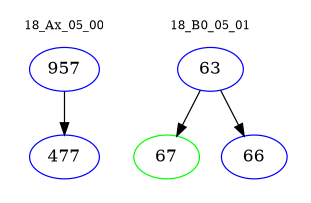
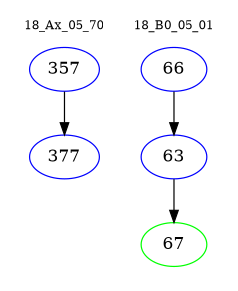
cluster "18_Ax_05_00": label "18_Ax_05_00" -> "18_Ax_05_70"
node "957": label "957" -> "357"
edge "63" -> "66": reversed
node "477": label "477" -> "377"
